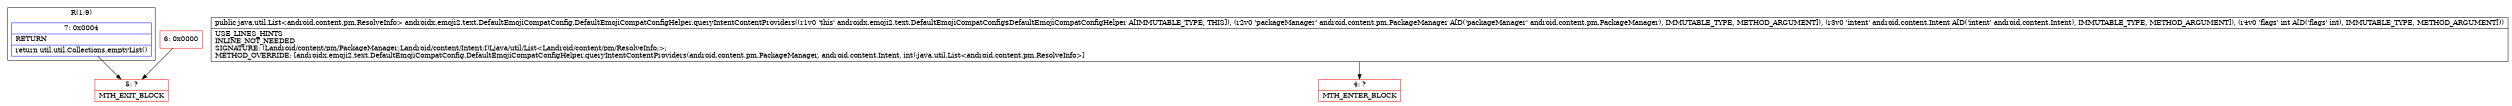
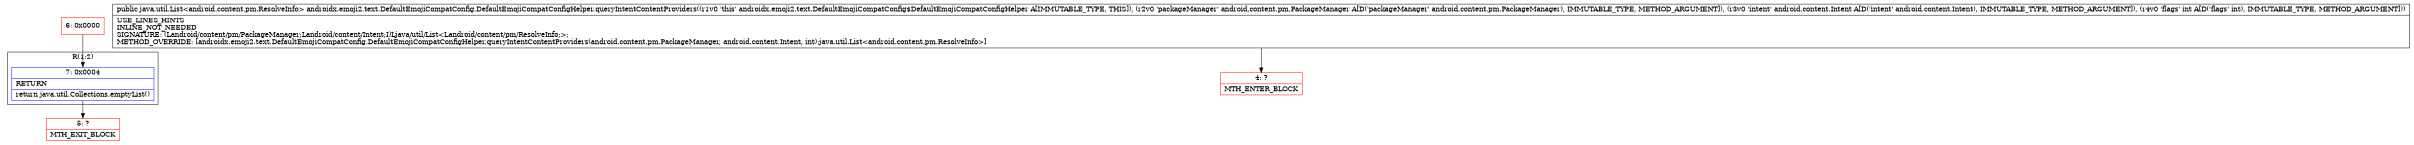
cluster "R(1:9)": label "R(1:9)" -> "R(1:2)"
node "7: 0x0004": text "return util.util.Collections.emptyList()" -> "return java.util.Collections.emptyList()"
edge "6: 0x0000" -> "5: ?": now "6: 0x0000" -> "7: 0x0004"
